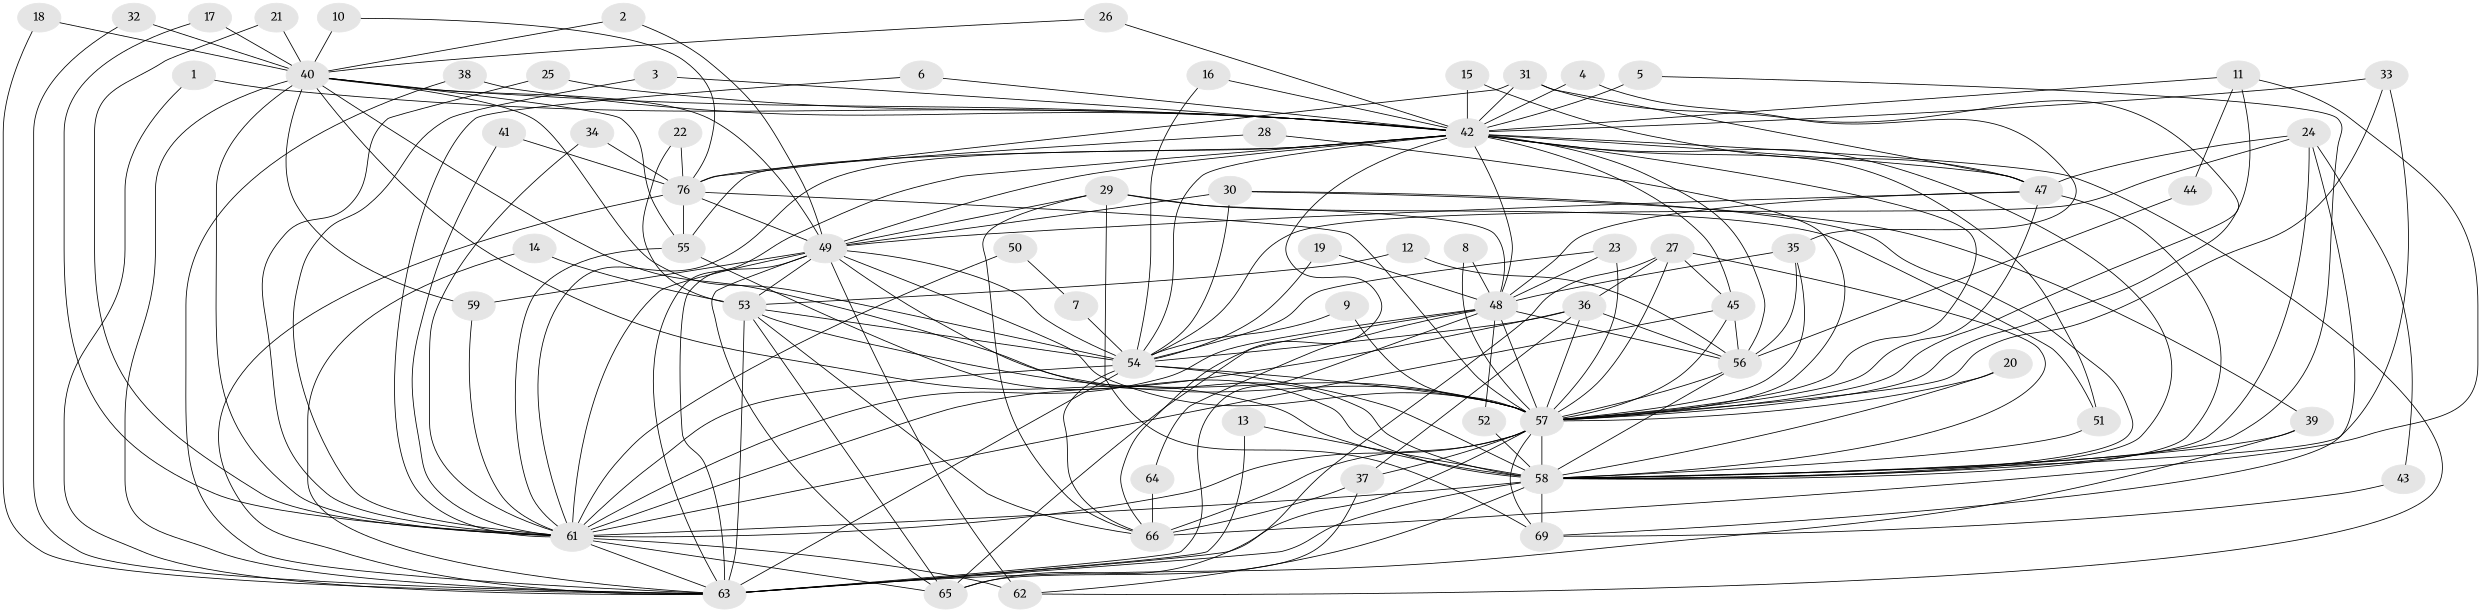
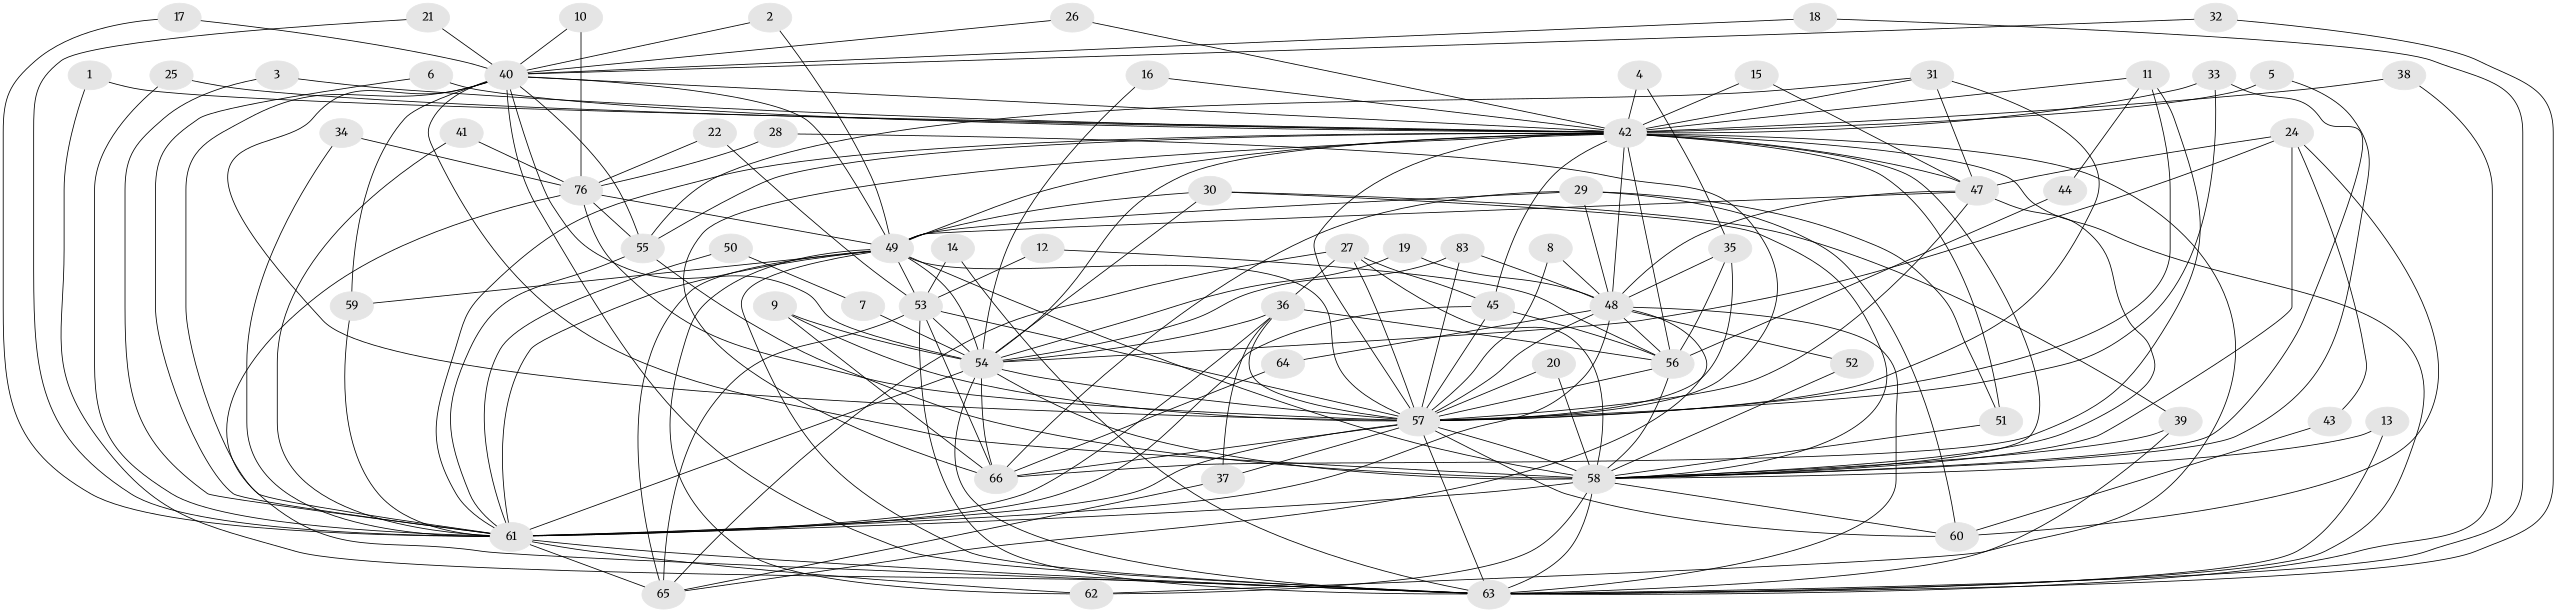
edge "31" -- "76": now "31" -- "55"
node "23": label "23" -> "83"
edge "37" -- "66": now "9" -- "66"
node "69": label "69" -> "60"
